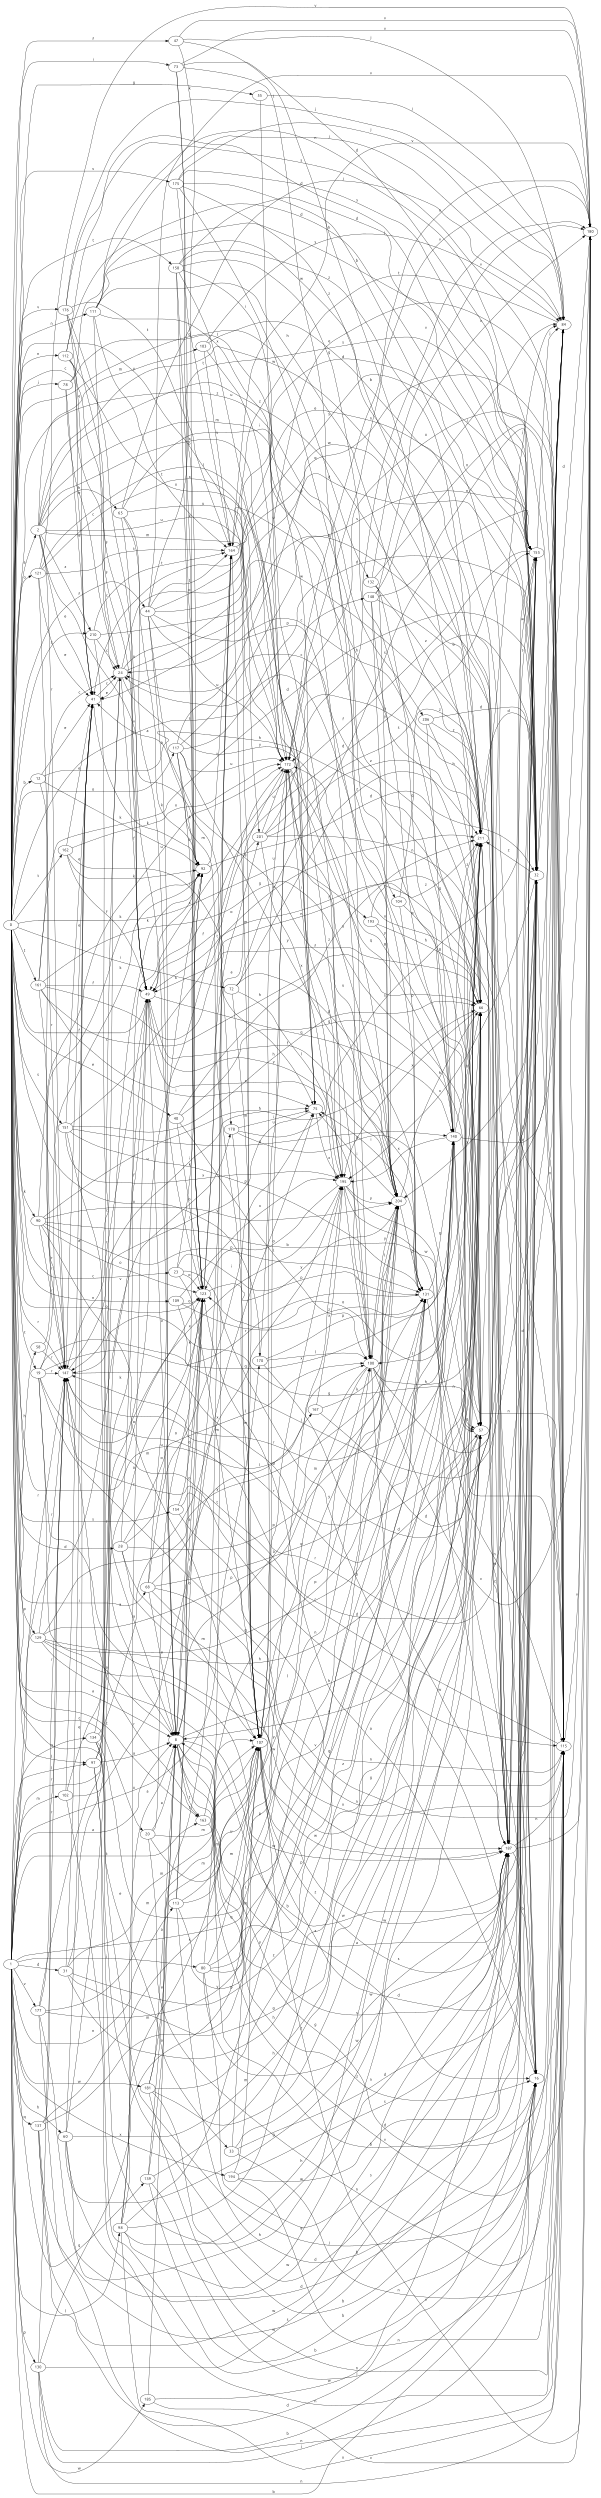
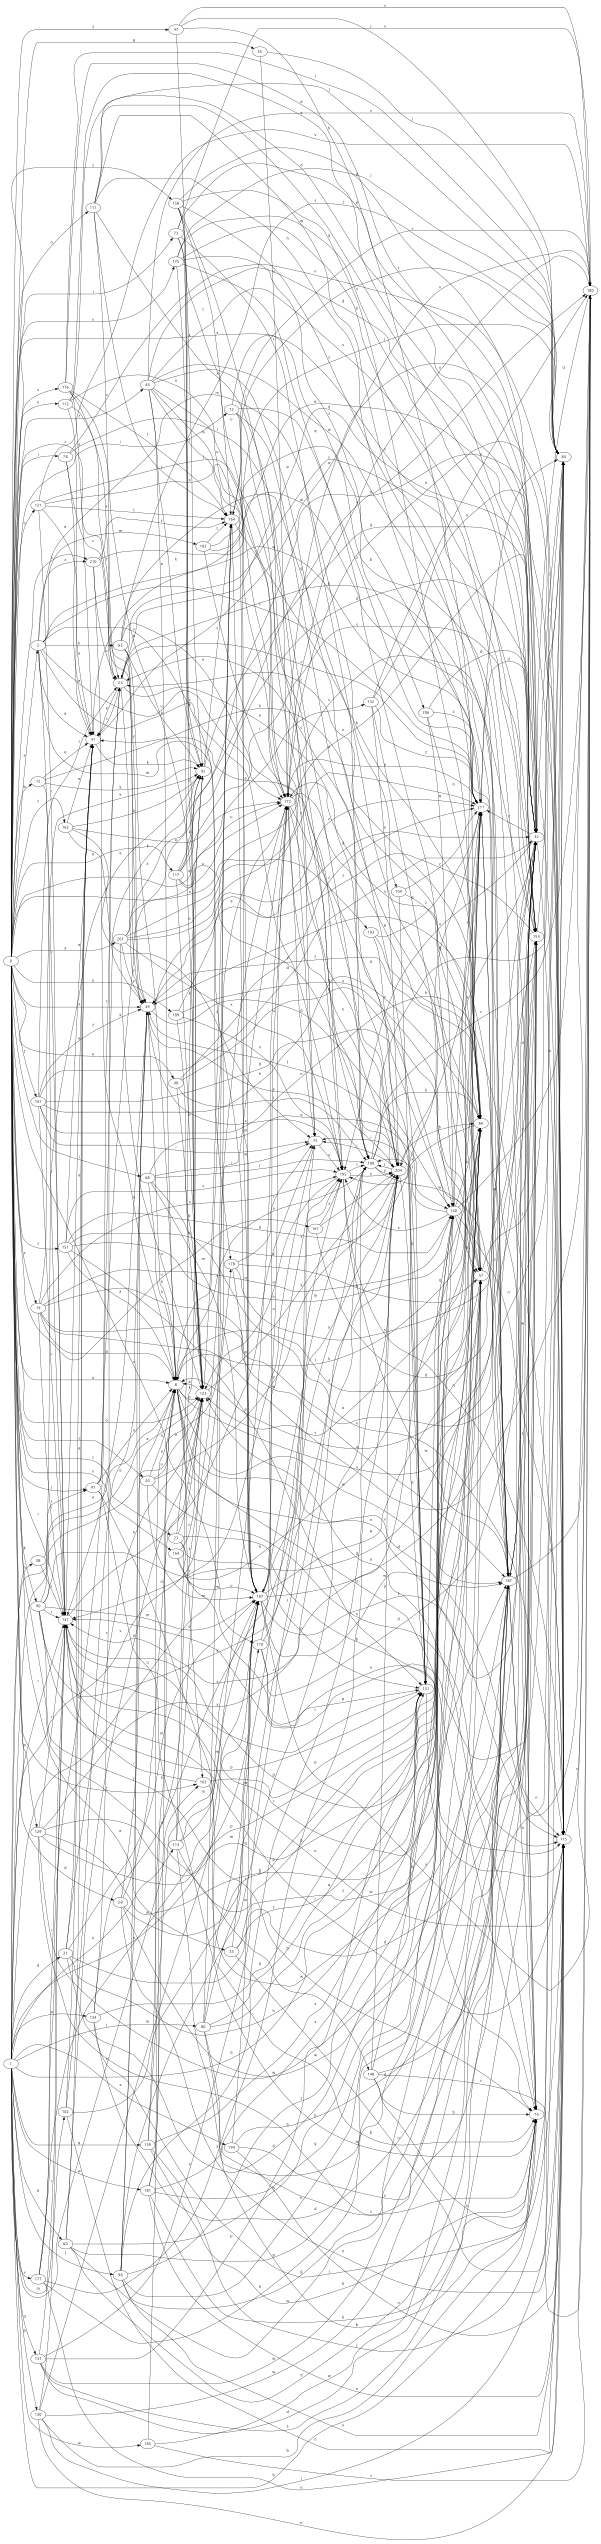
edge "123" -> "201": reversed
edge "68" -> "92": now "44" -> "92"
edge "28" -> "100": removed, label "l"
